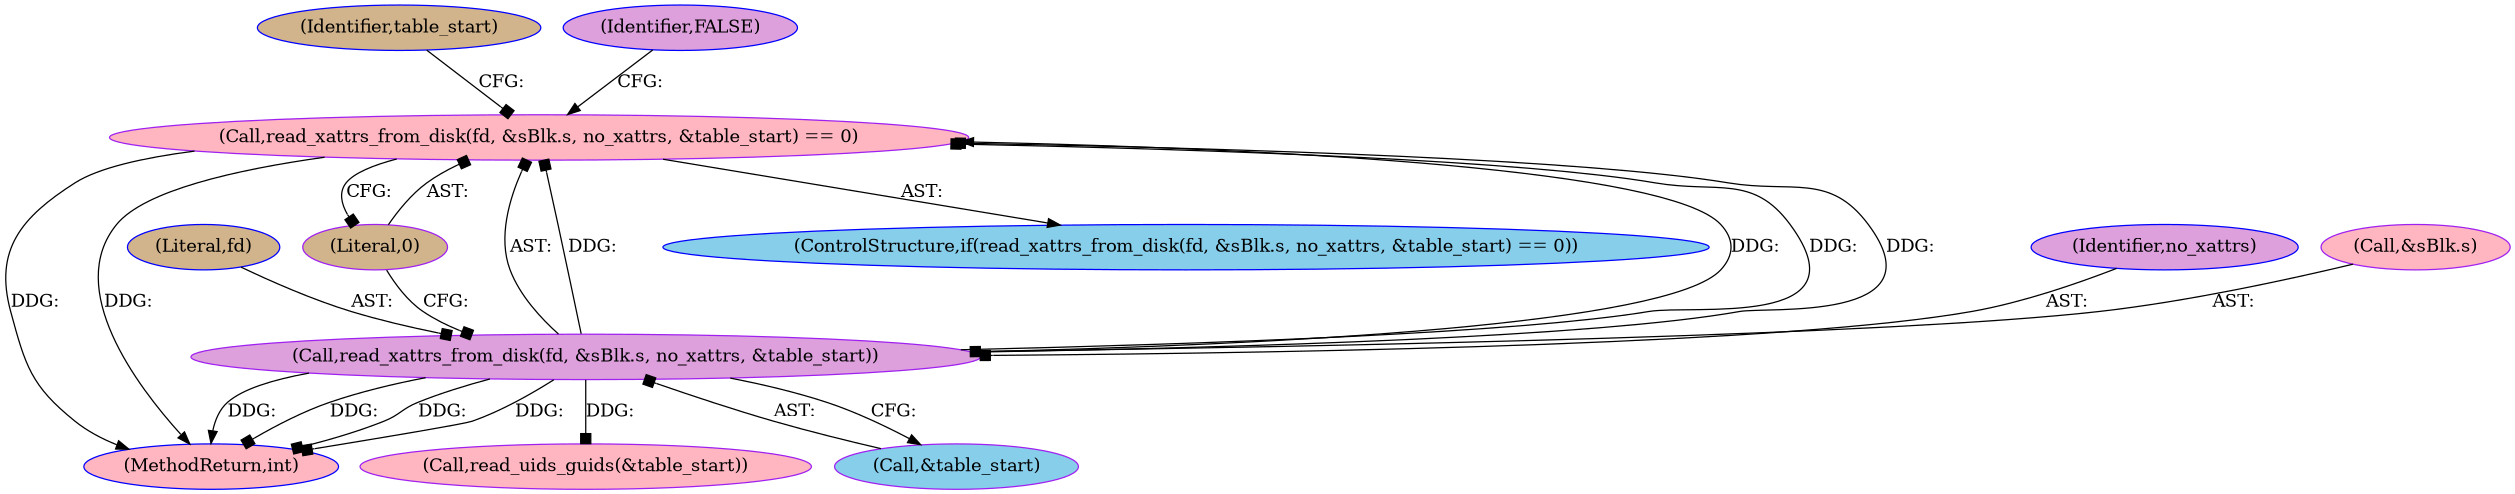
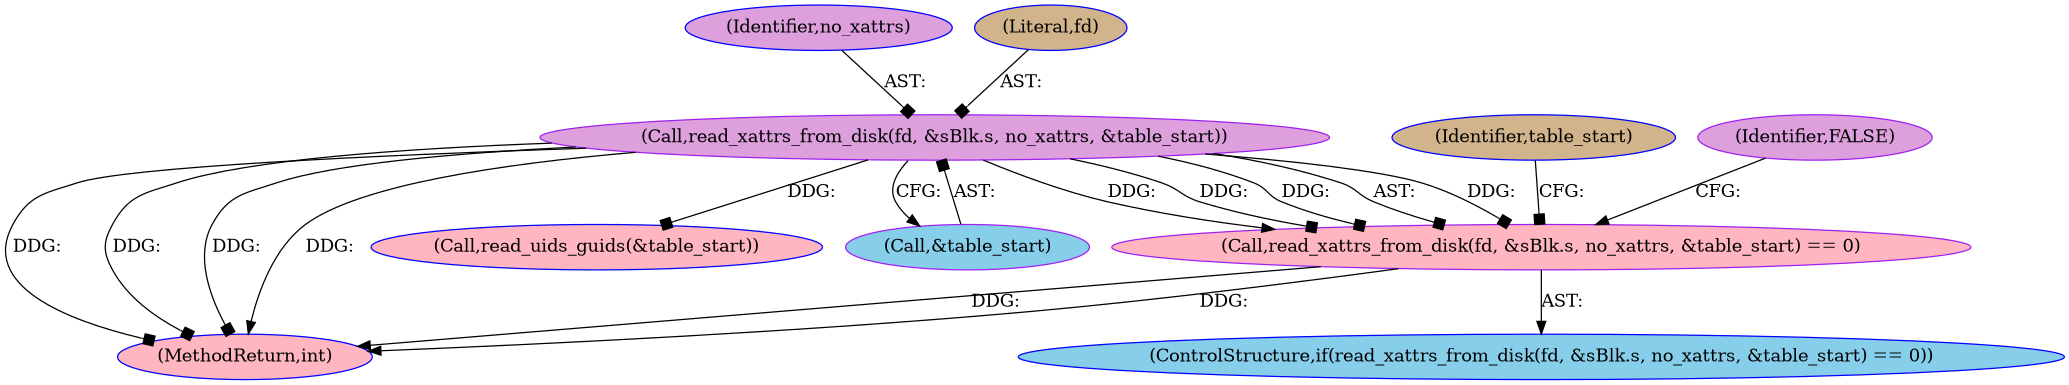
node "(Identifier,FALSE)": color blue -> purple
node "(Literal,0)": removed
node "(Call,&sBlk.s)": removed
node "(Call,read_uids_guids(&table_start))": color purple -> blue
